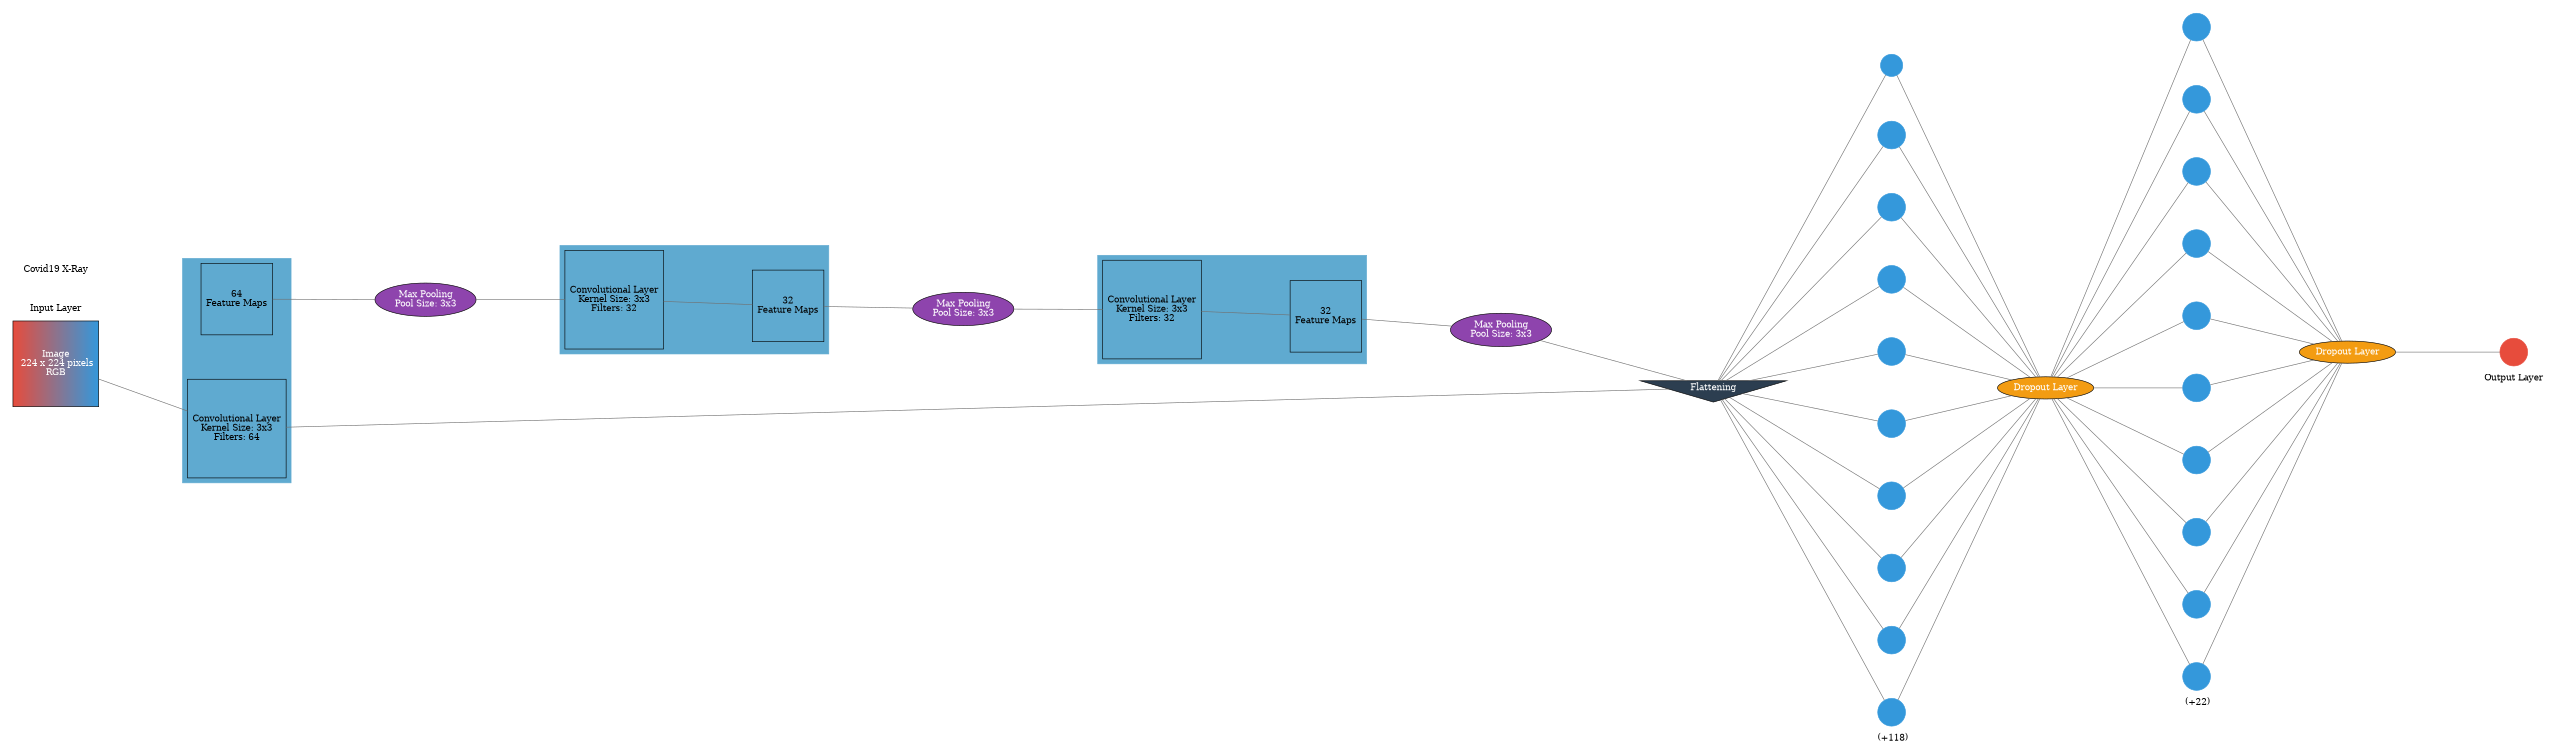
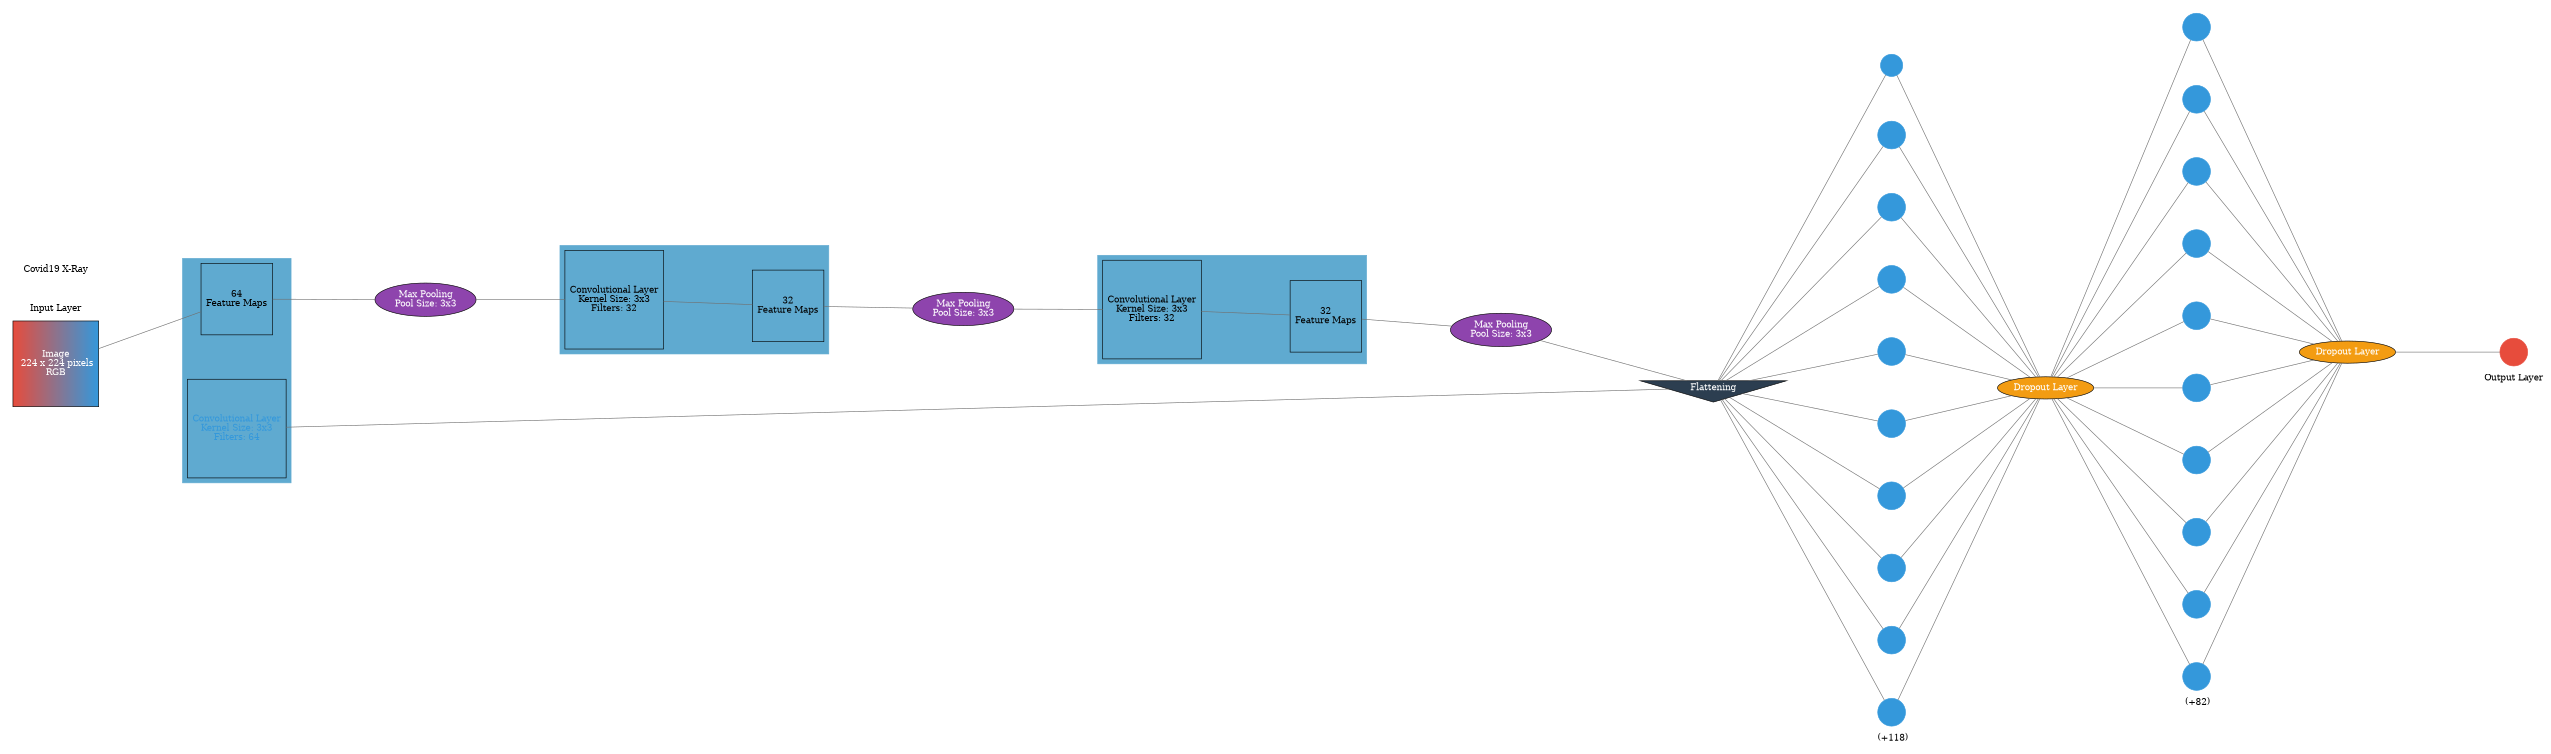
edge "Image 224 x 224 pixels RGB" -- "Convolutional Layer Kernel Size: 3x3 Filters: 64": now "Image 224 x 224 pixels RGB" -- "64 Feature Maps"
node "Convolutional Layer Kernel Size: 3x3 Filters: 64": fontcolor black -> #3498db
cluster " (+22)": label " (+22)" -> " (+82)"
